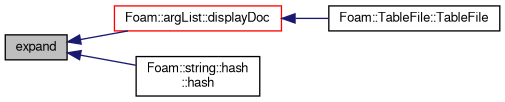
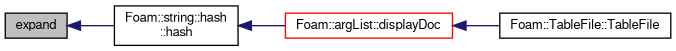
edge "Foam::argList::displayDoc" -> "expand": now "Foam::argList::displayDoc" -> "Foam::string::hash ::hash"
